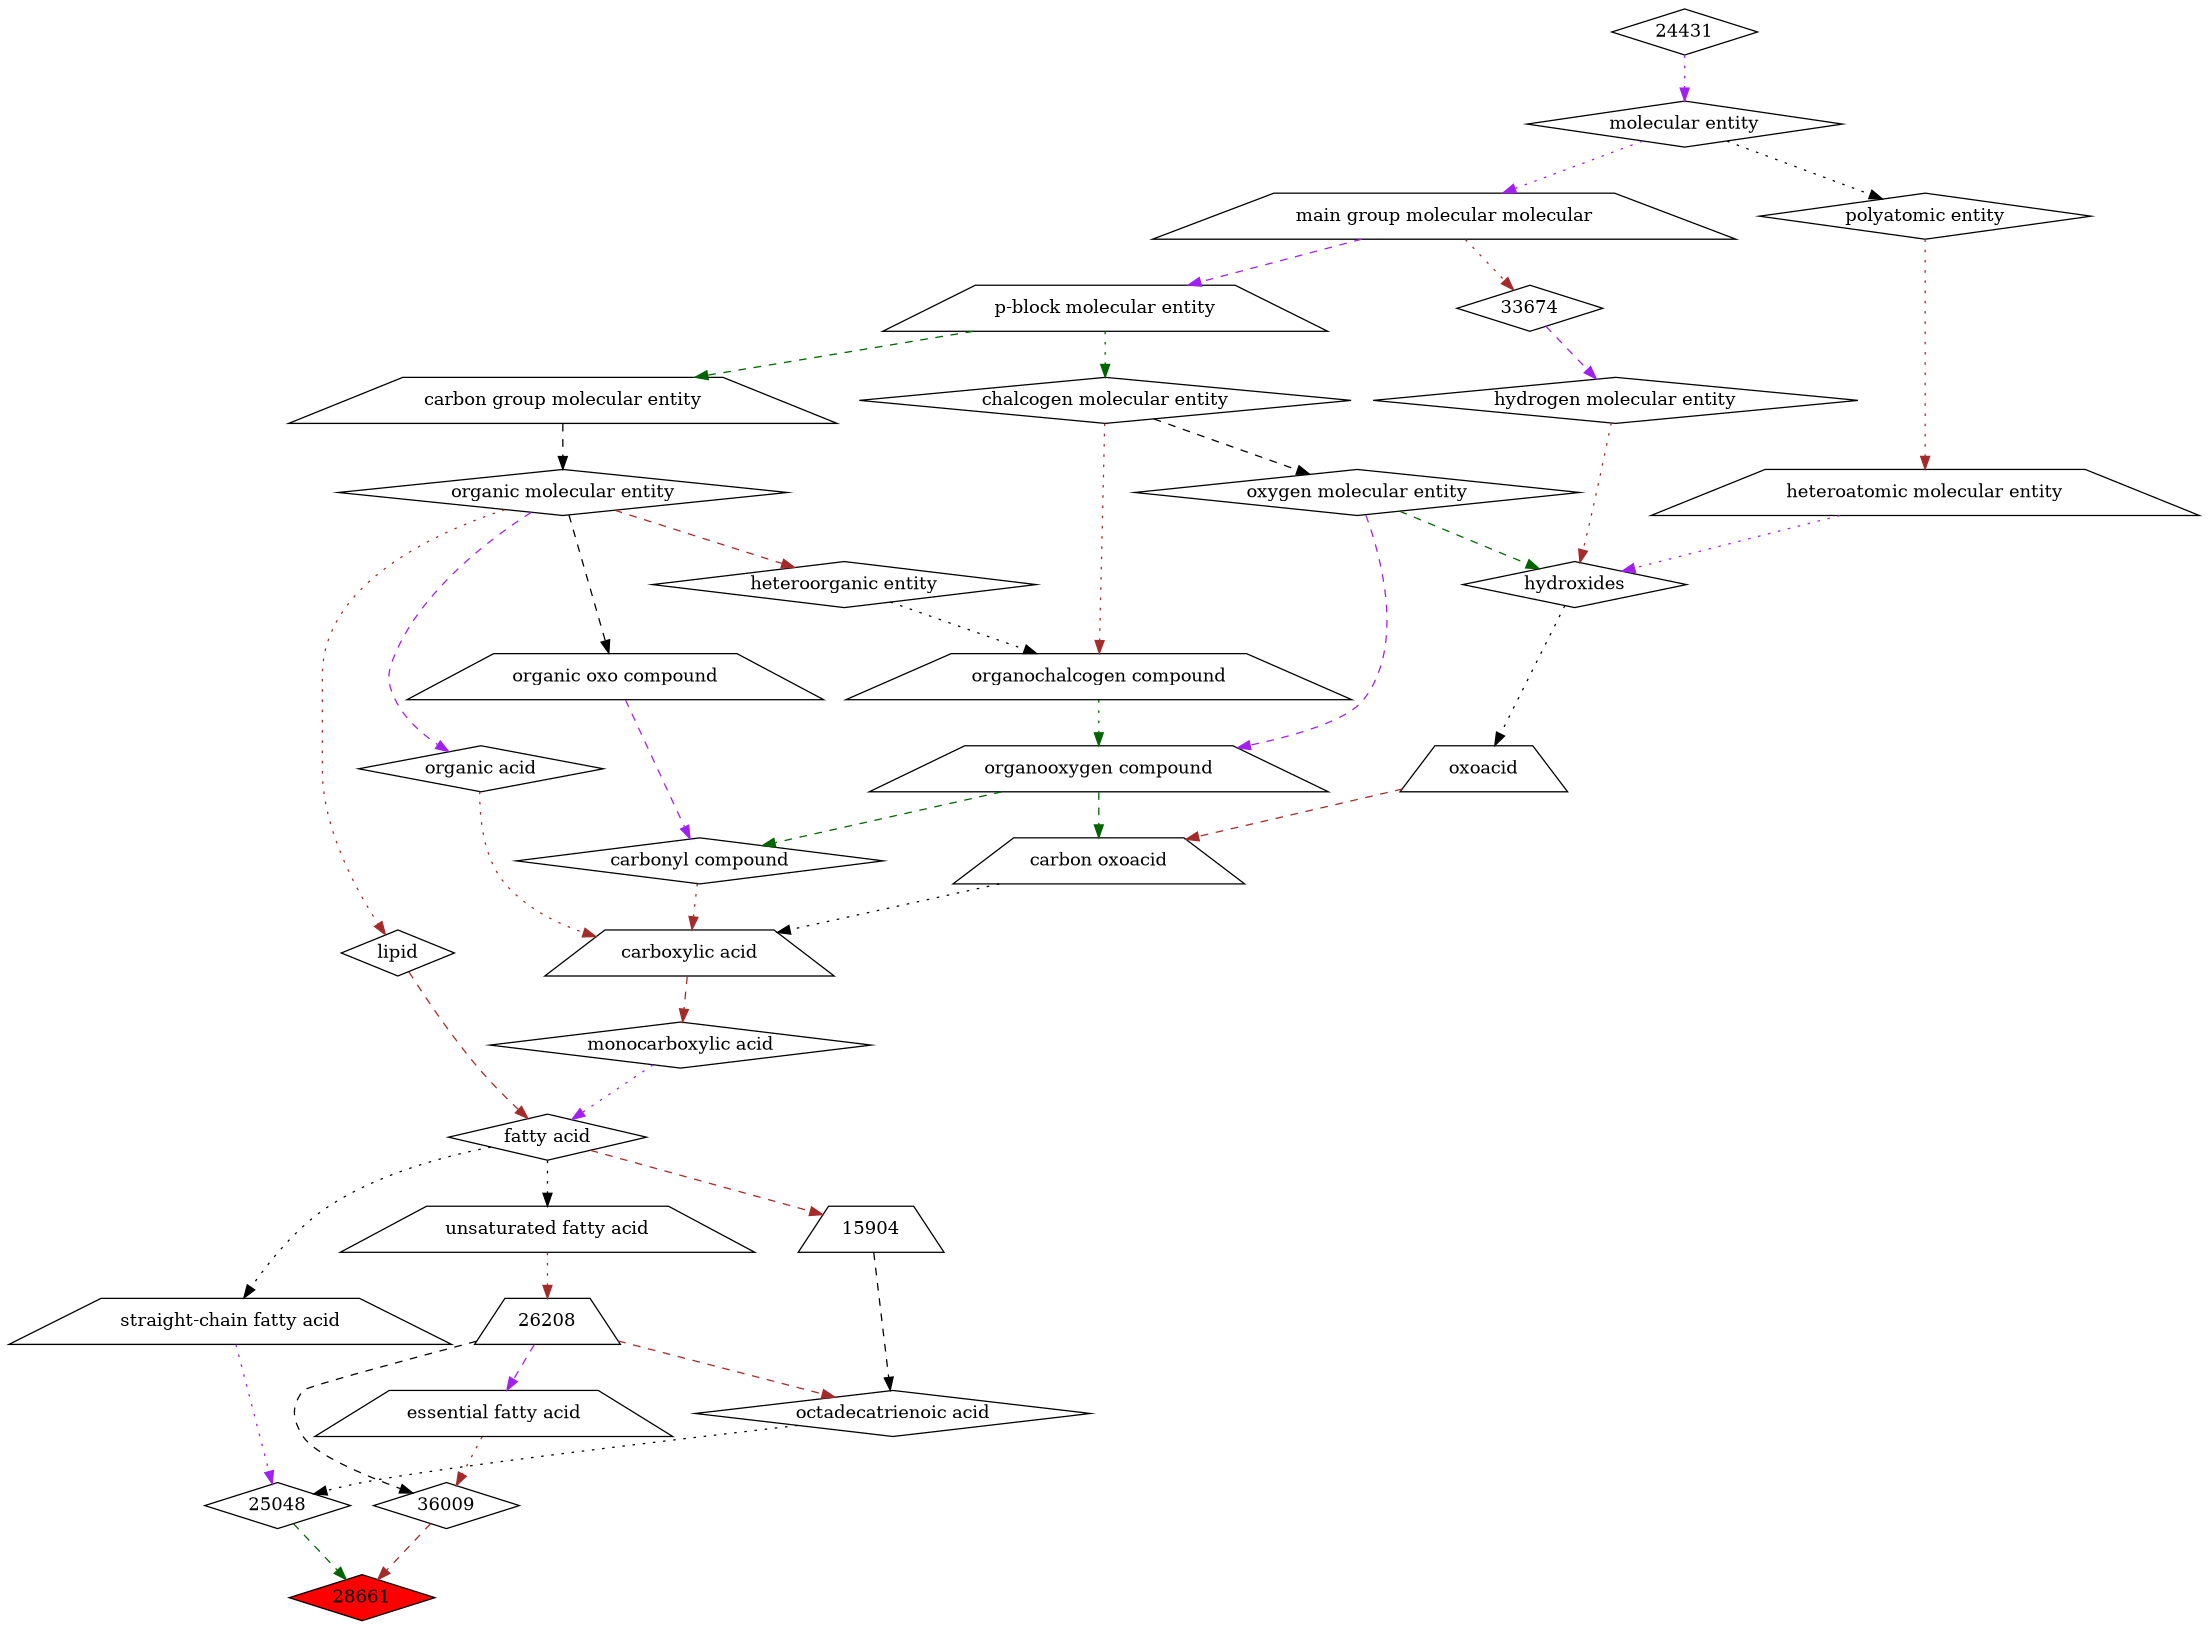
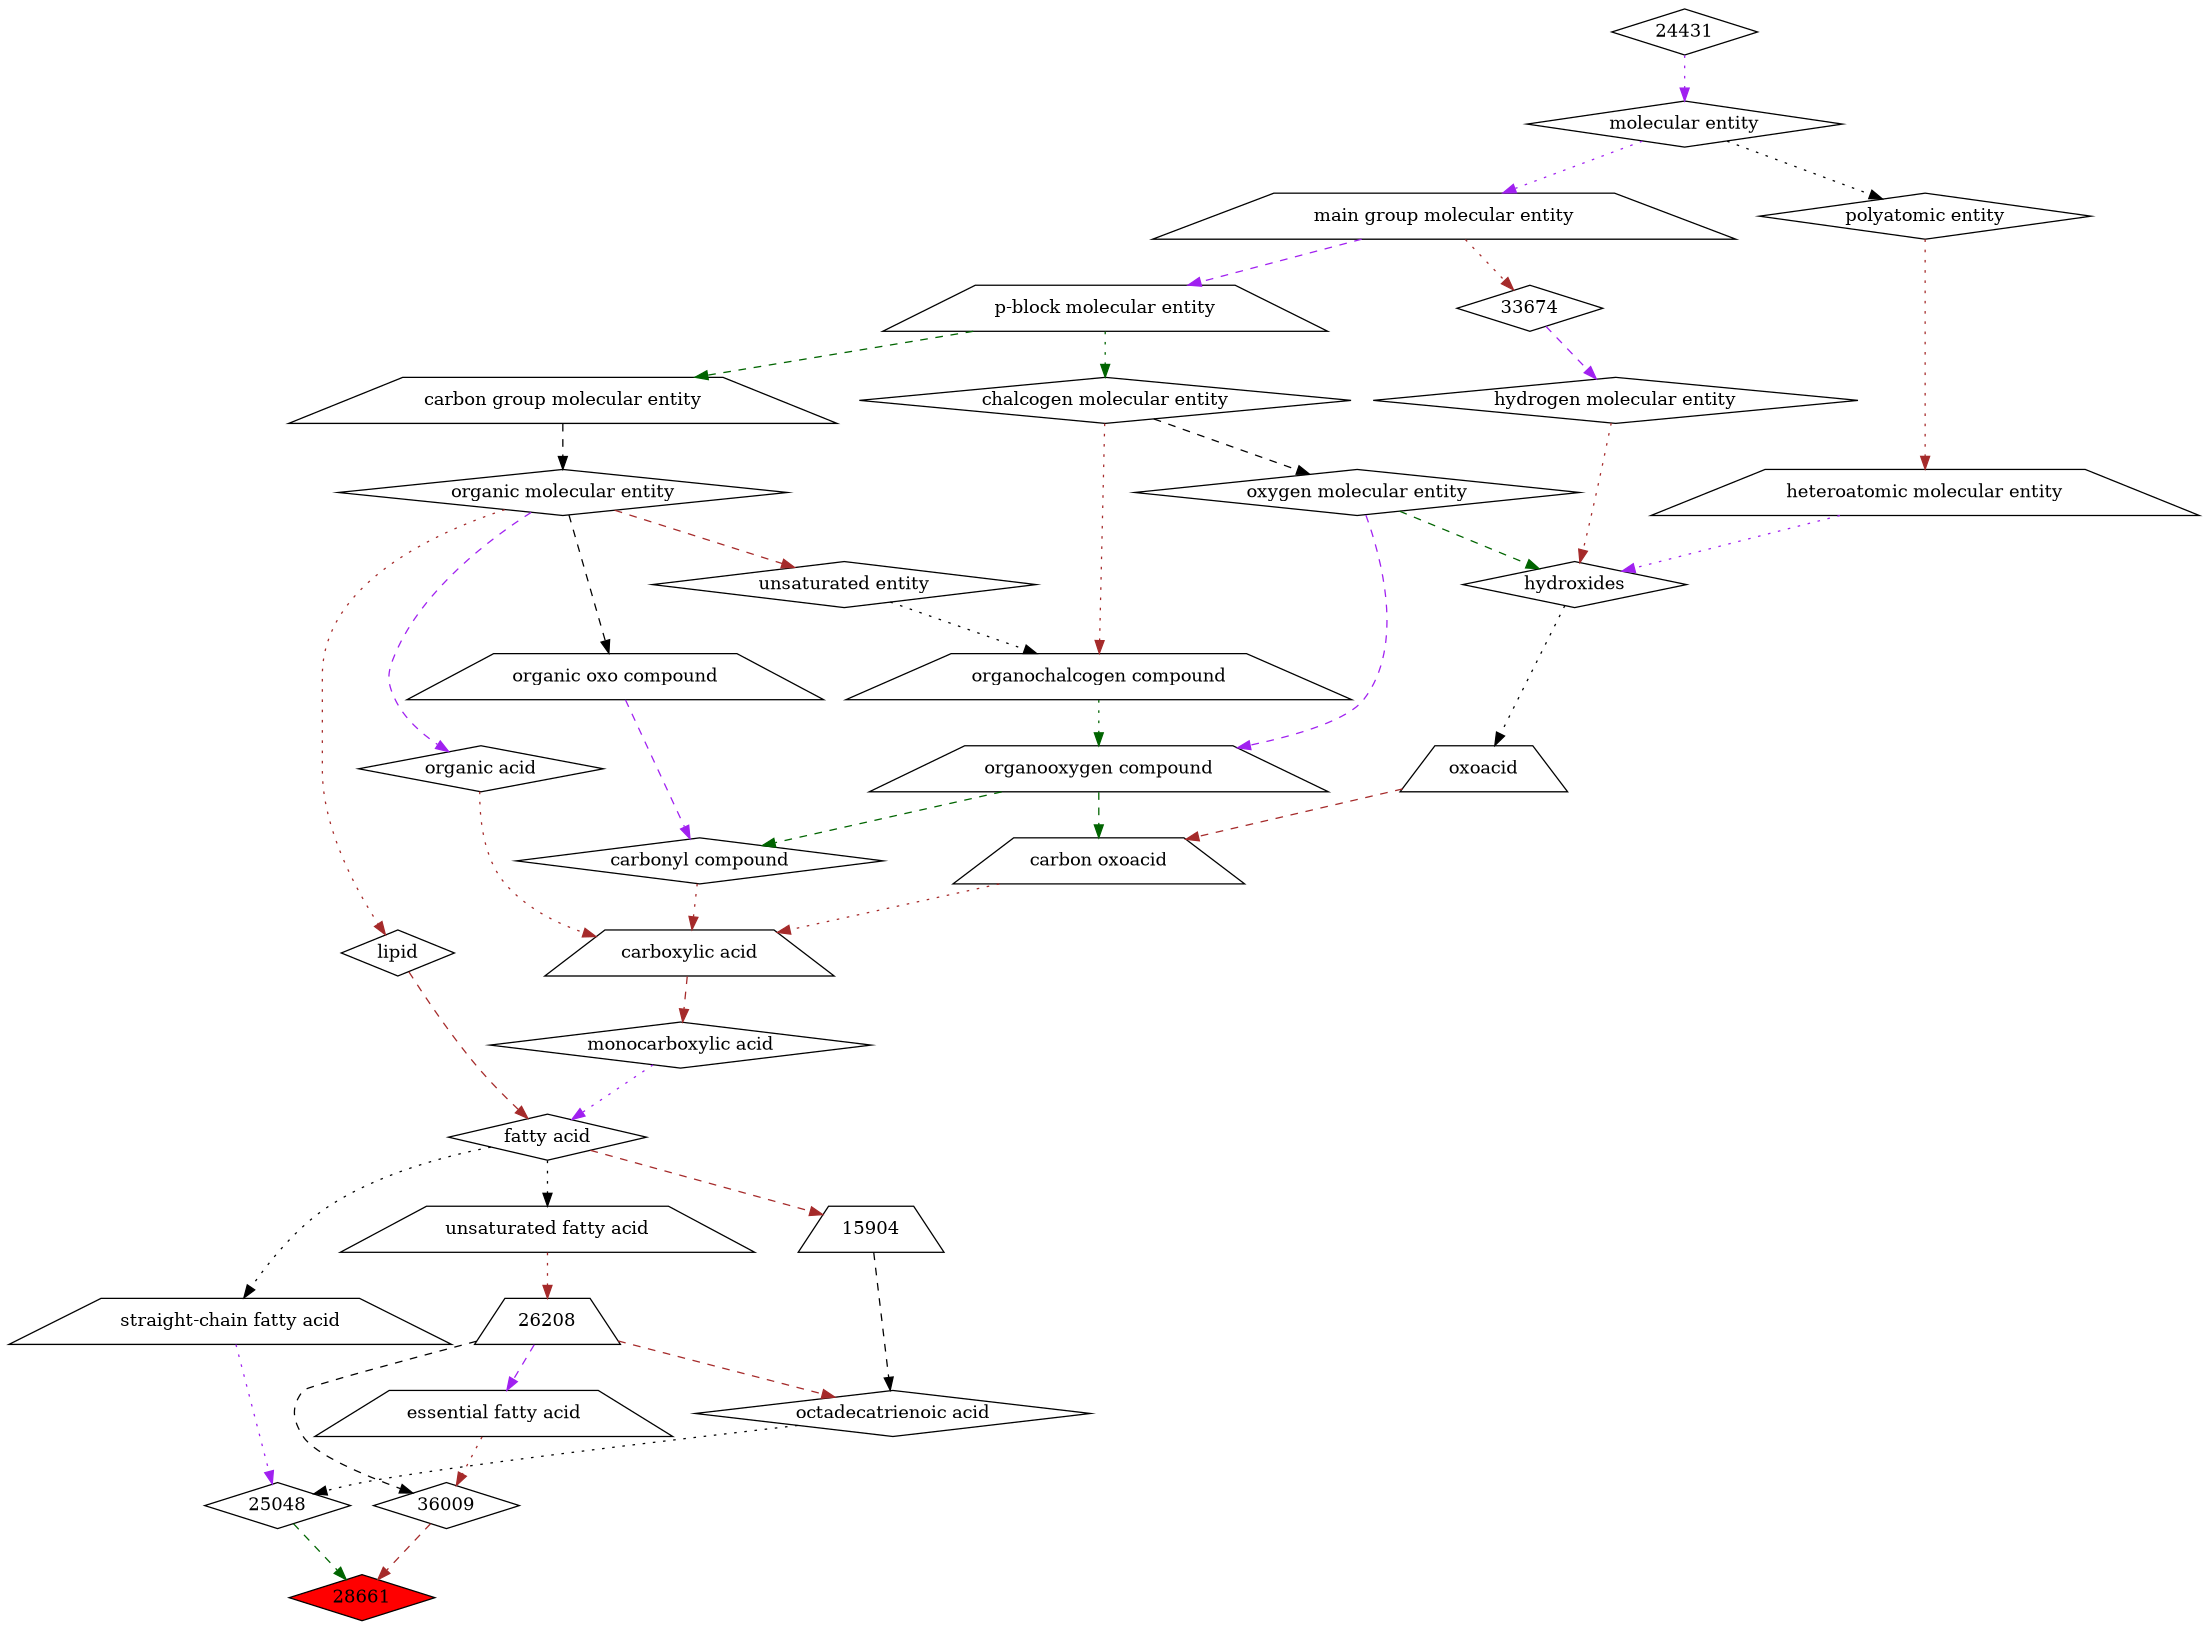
node "main group molecular molecular": label "main group molecular molecular" -> "main group molecular entity"
node "heteroorganic entity": label "heteroorganic entity" -> "unsaturated entity"
edge "carbon oxoacid" -> "carboxylic acid": color black -> brown
